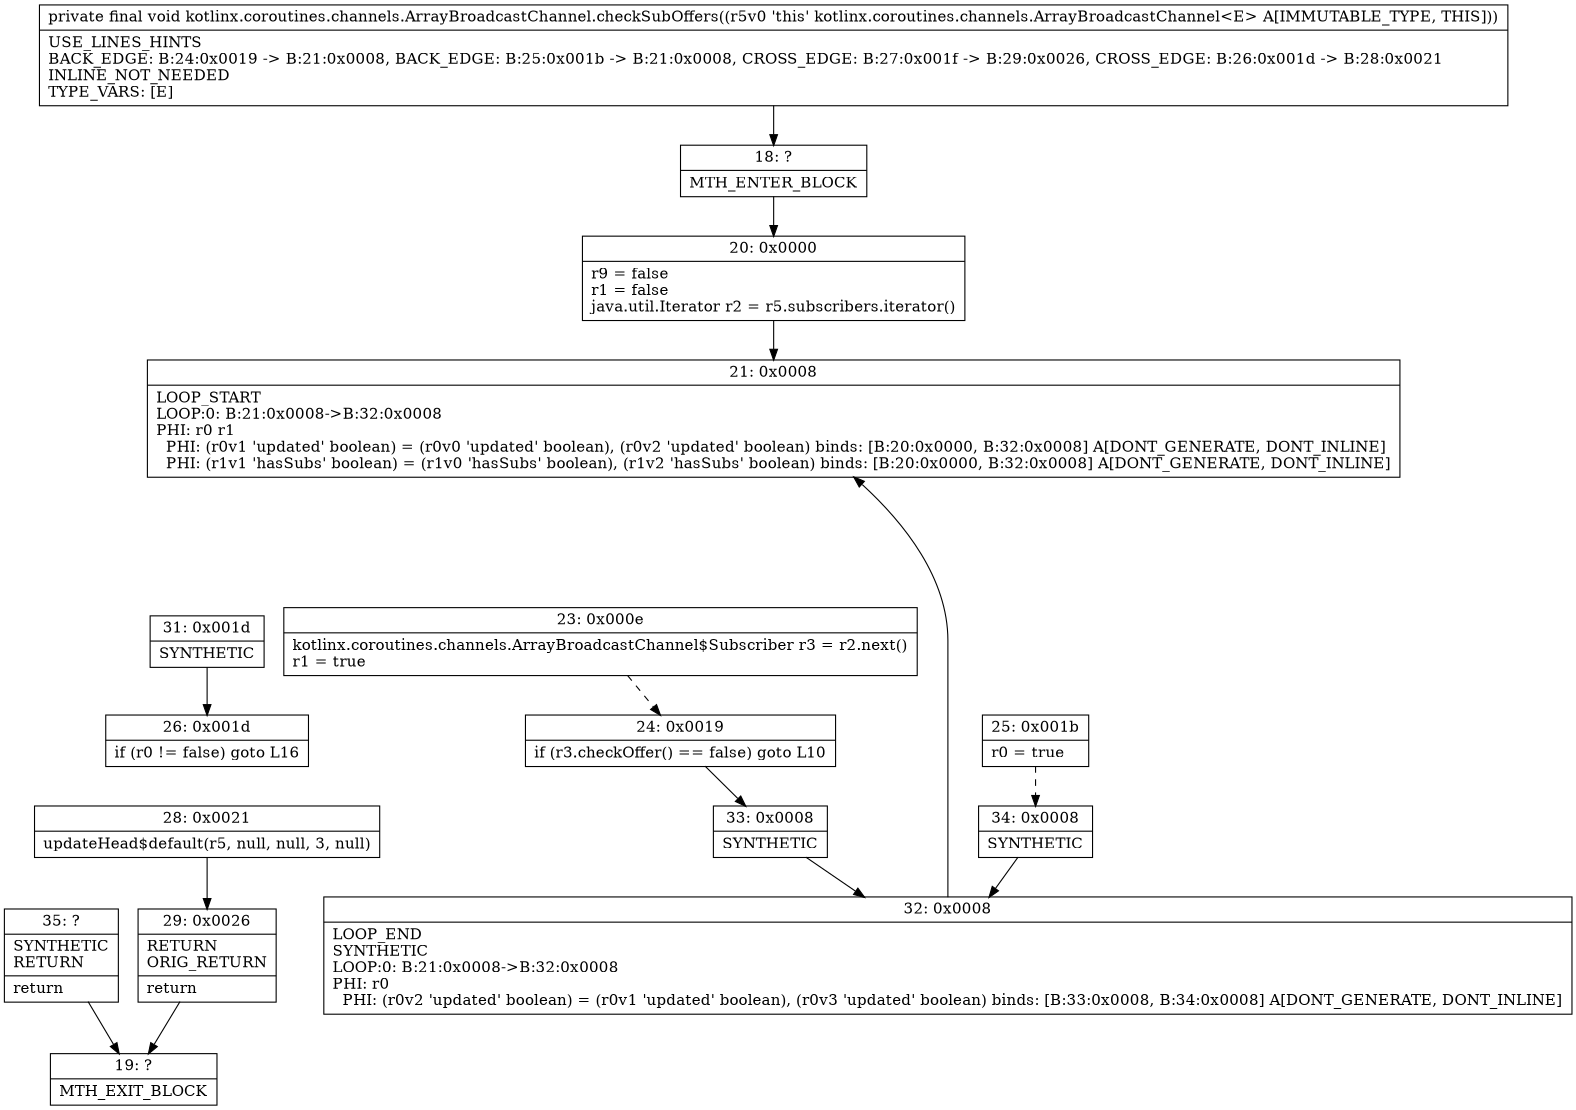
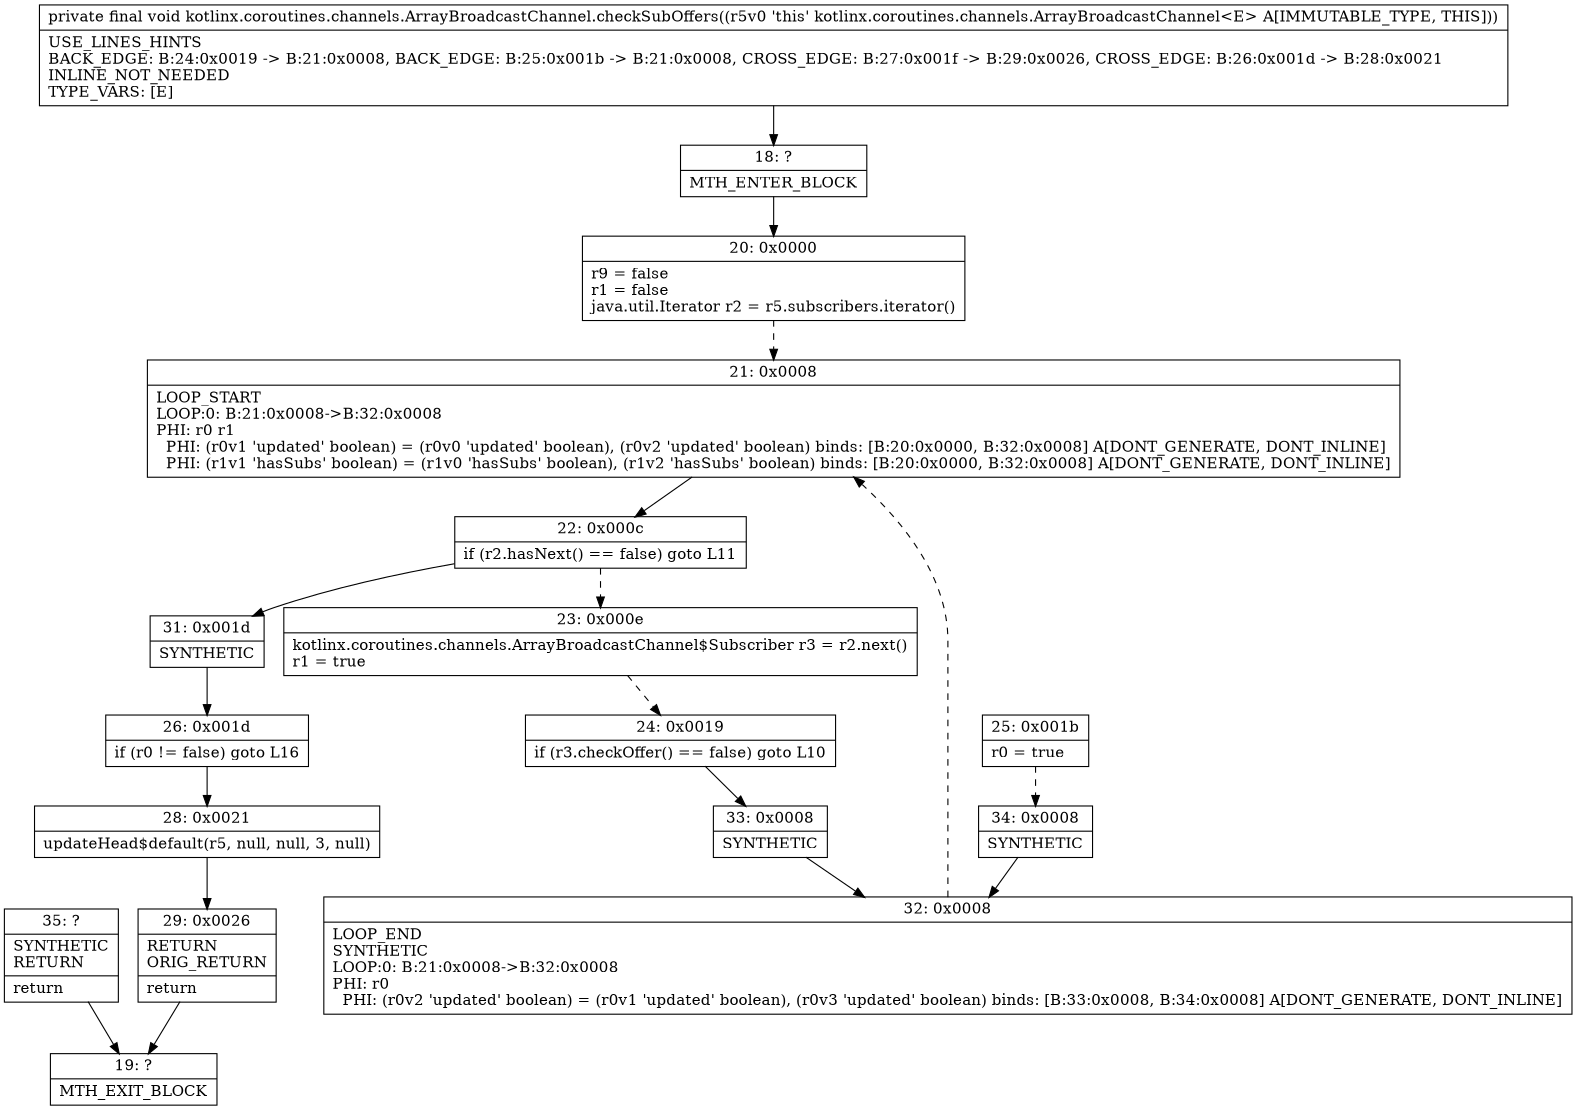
edge "20: 0x0000" -> "21: 0x0008": style solid -> dashed
node "22: 0x000c": added
edge "32: 0x0008" -> "21: 0x0008": style solid -> dashed
edge "26: 0x001d" -> "28: 0x0021": added
